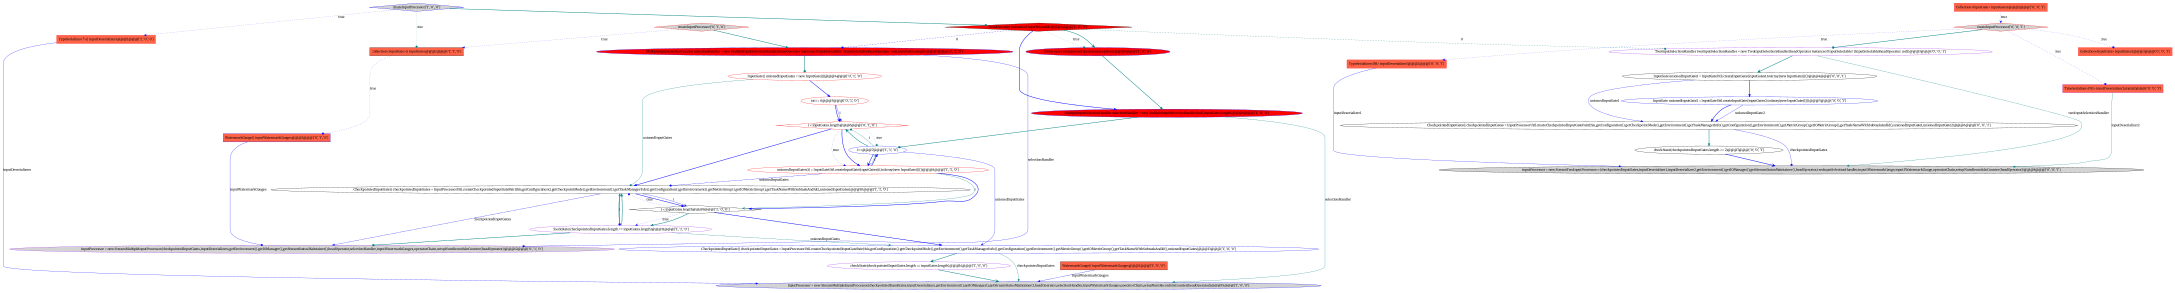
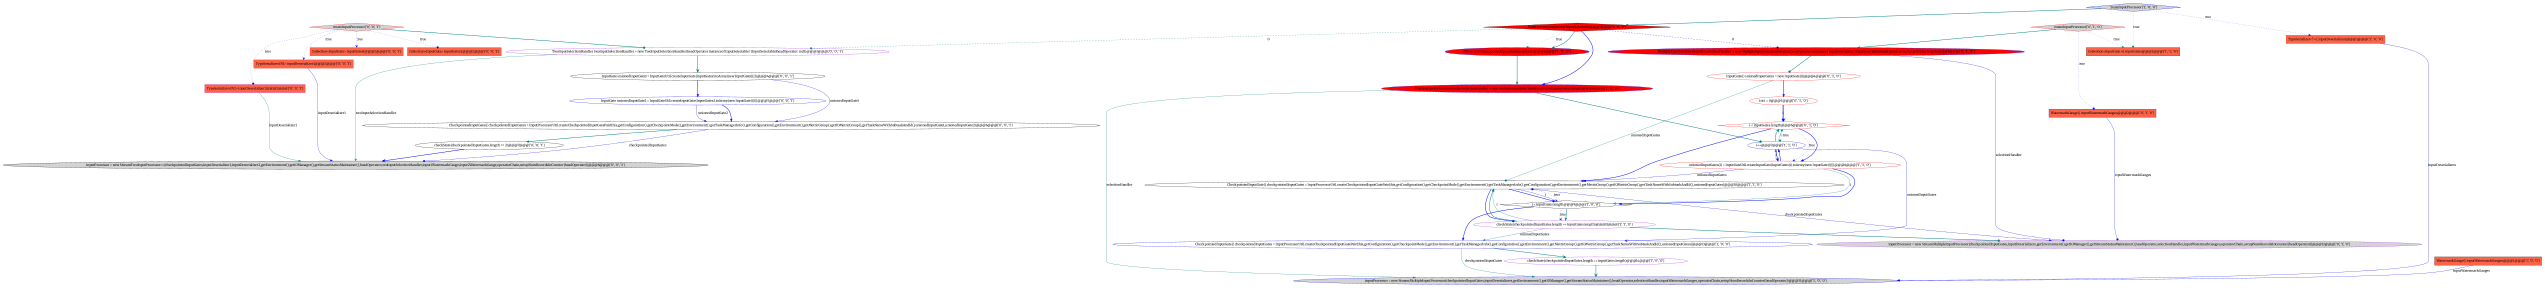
edge "Collection<InputGate> inputGates1@@@2@@@['0', '0', '1']" -> "createInputProcessor['0', '0', '1']": reversed
edge "createInputProcessor['0', '1', '0']" -> "Collection<InputGate>(( inputGates@@@2@@@['1', '1', '0']": color blue -> teal
edge "Collection<InputGate>(( inputGates@@@2@@@['1', '1', '0']" -> "WatermarkGauge(( inputWatermarkGauges@@@2@@@['0', '1', '0']": now "createInputProcessor['0', '1', '0']" -> "WatermarkGauge(( inputWatermarkGauges@@@2@@@['0', '1', '0']"
